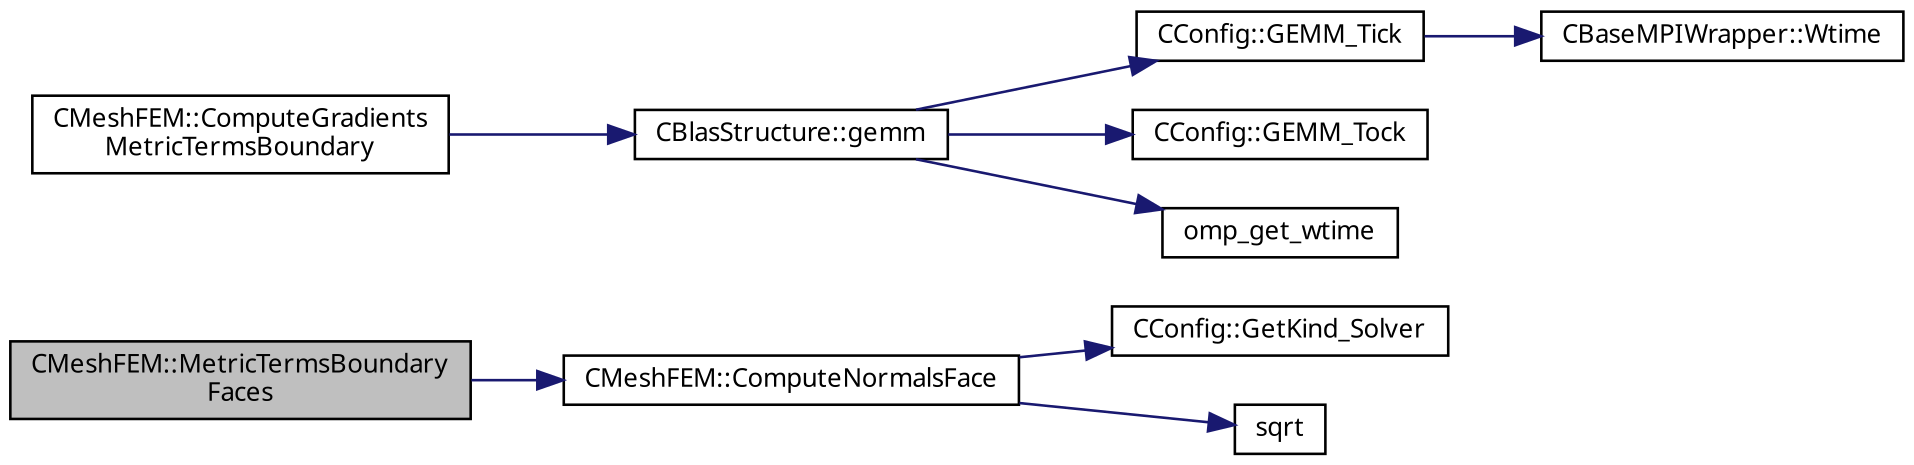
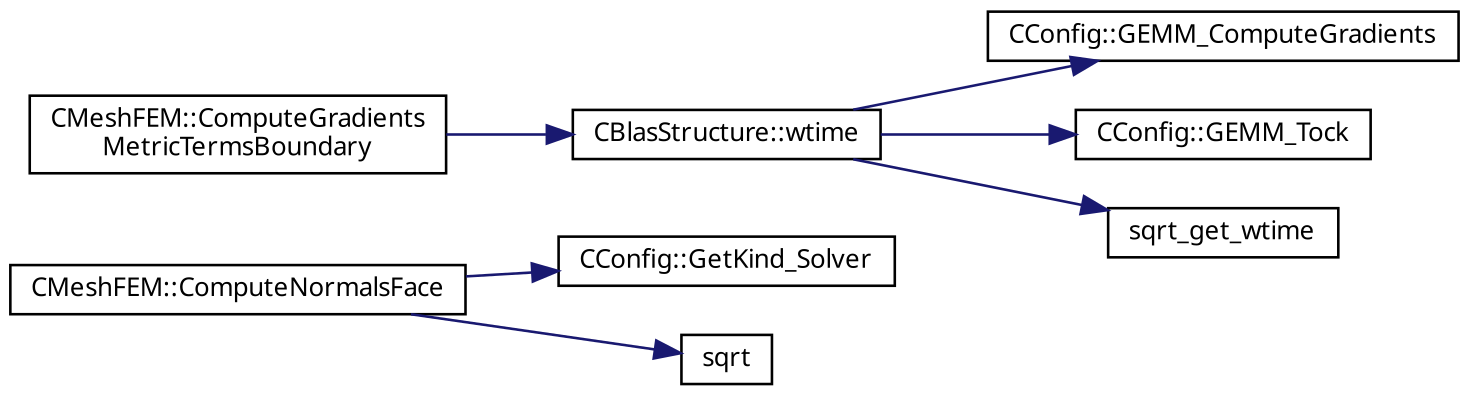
node "CConfig::GEMM_Tick": label "CConfig::GEMM_Tick" -> "CConfig::GEMM_ComputeGradients"
node "CBaseMPIWrapper::Wtime": removed
node "CBlasStructure::gemm": label "CBlasStructure::gemm" -> "CBlasStructure::wtime"
node "omp_get_wtime": label "omp_get_wtime" -> "sqrt_get_wtime"
node "CMeshFEM::MetricTermsBoundary Faces": removed
